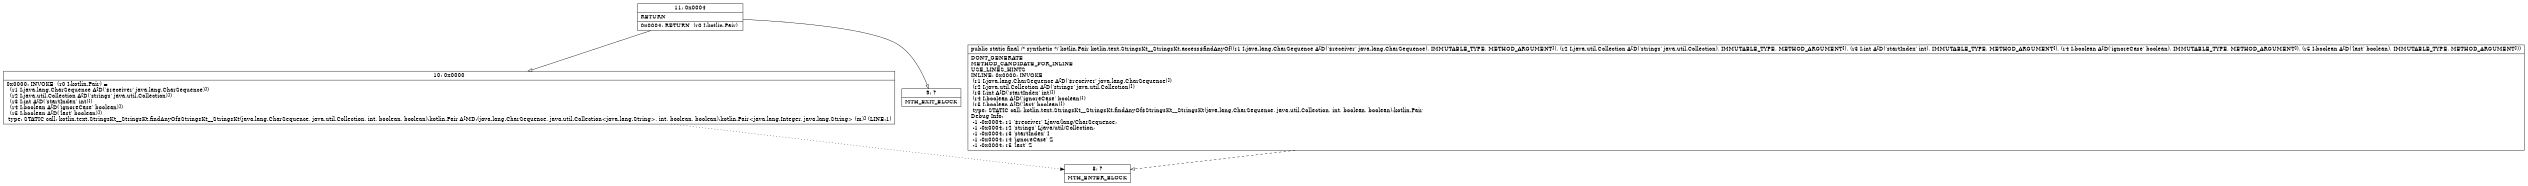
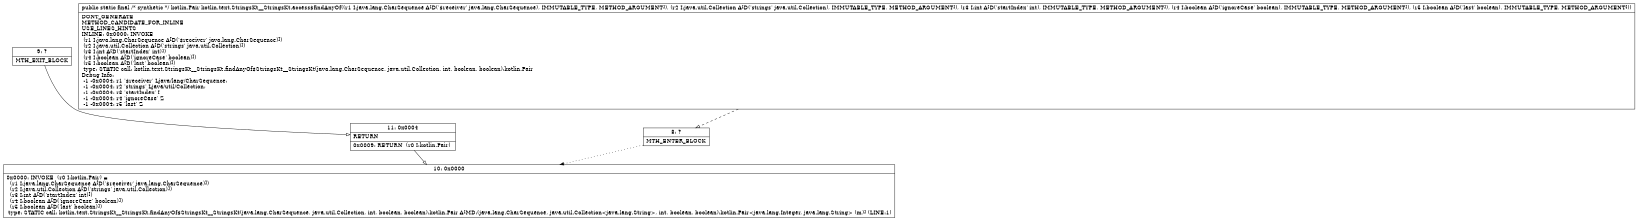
node "11: 0x0004": text "0x0004: RETURN  (r0 I:kotlin.Pair)" -> "0x0009: RETURN  (r0 I:kotlin.Pair)"
edge "11: 0x0004" -> "9: ?": reversed
edge "10: 0x0000" -> "8: ?": reversed
